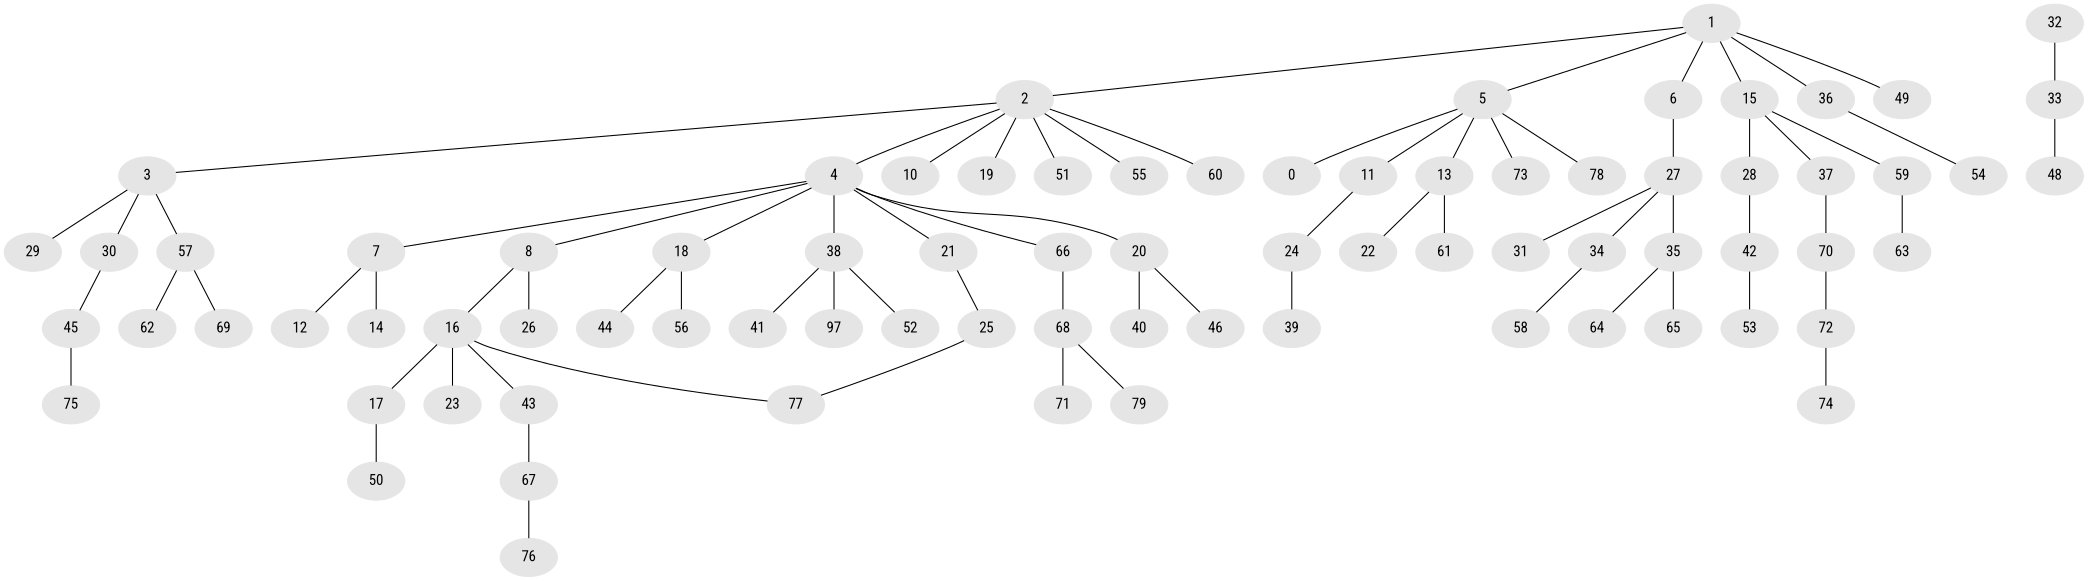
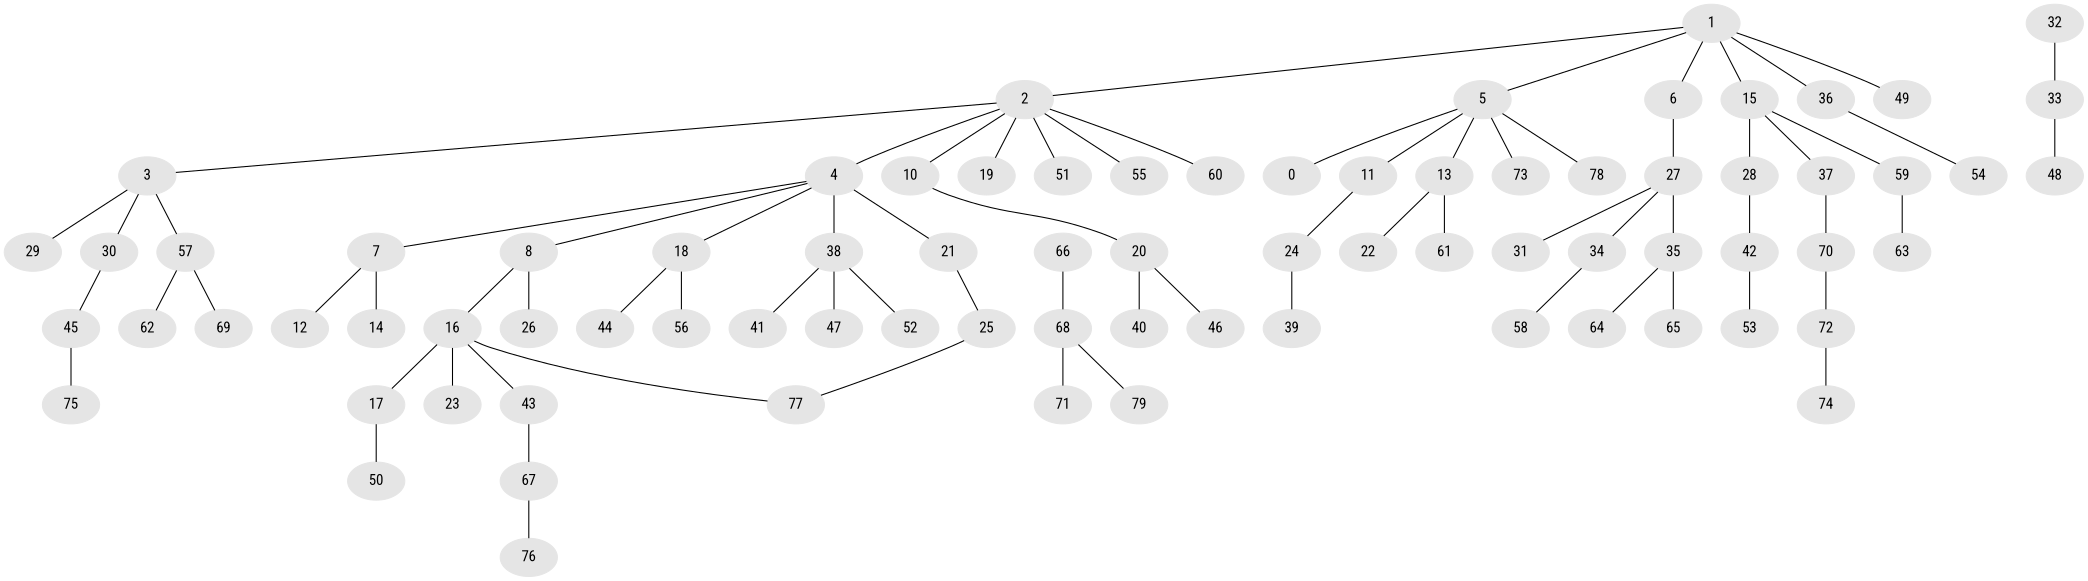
edge "4" -- "20": now "10" -- "20"
edge "4" -- "66": removed
node "97": label "97" -> "47"
